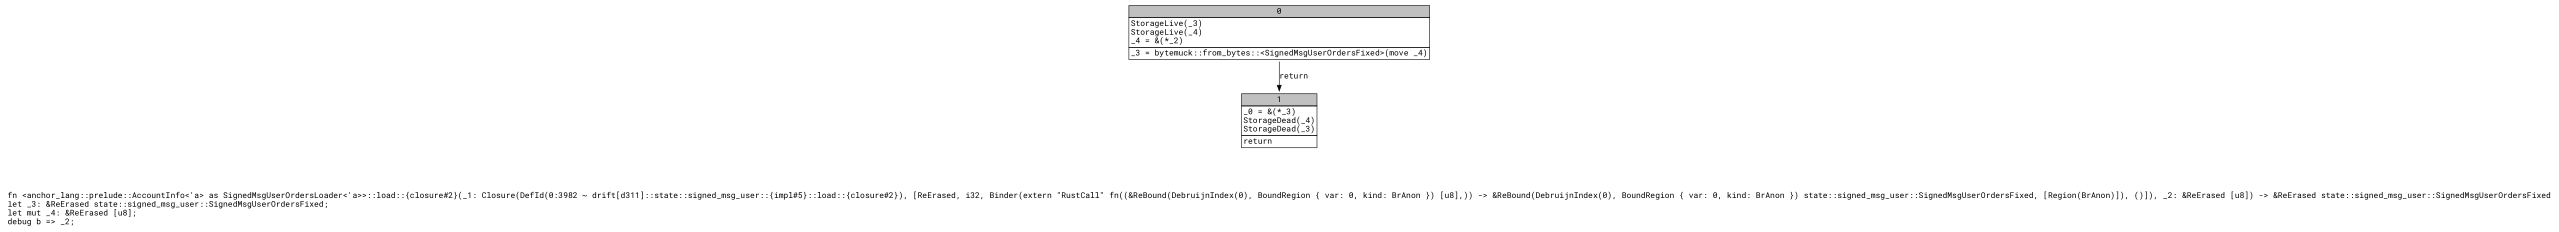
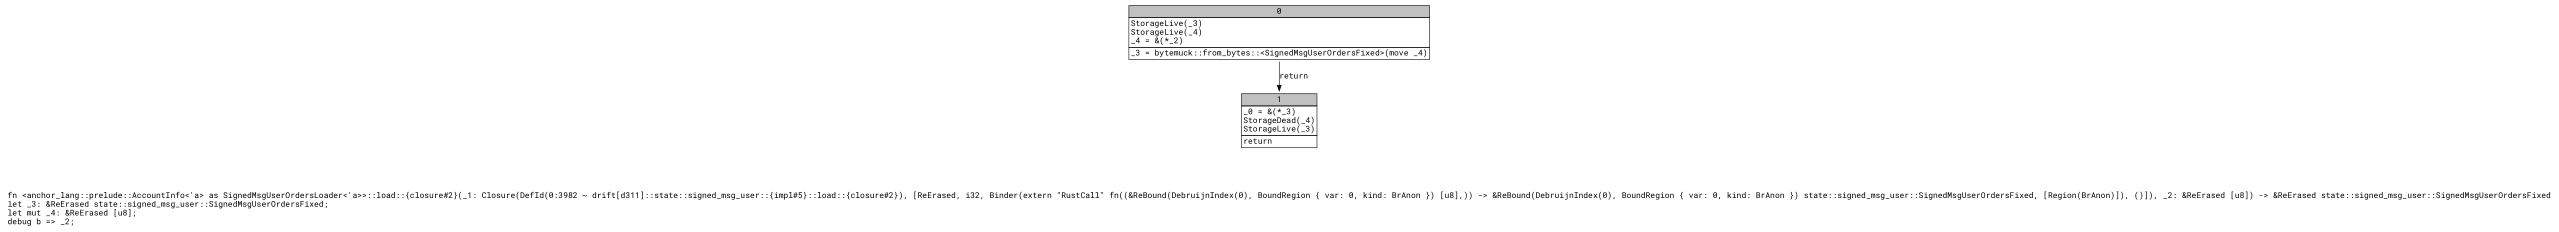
node "1": text "StorageDead(_3)" -> "StorageLive(_3)"
